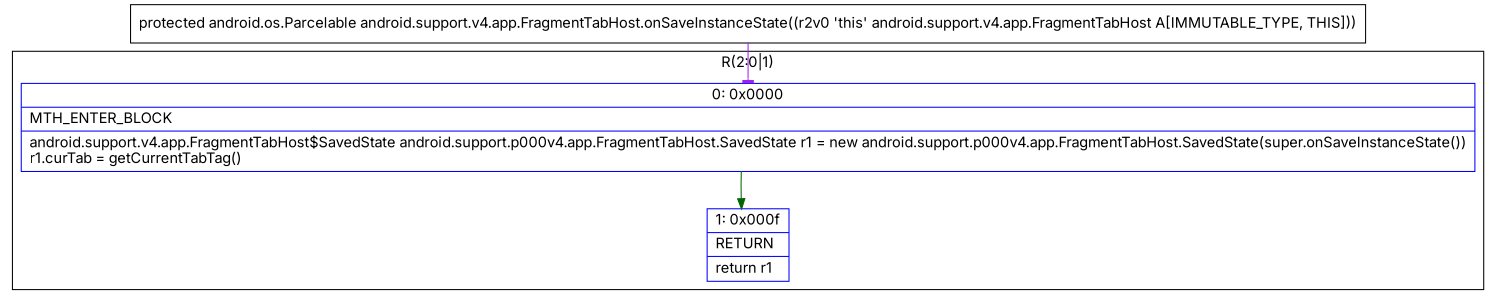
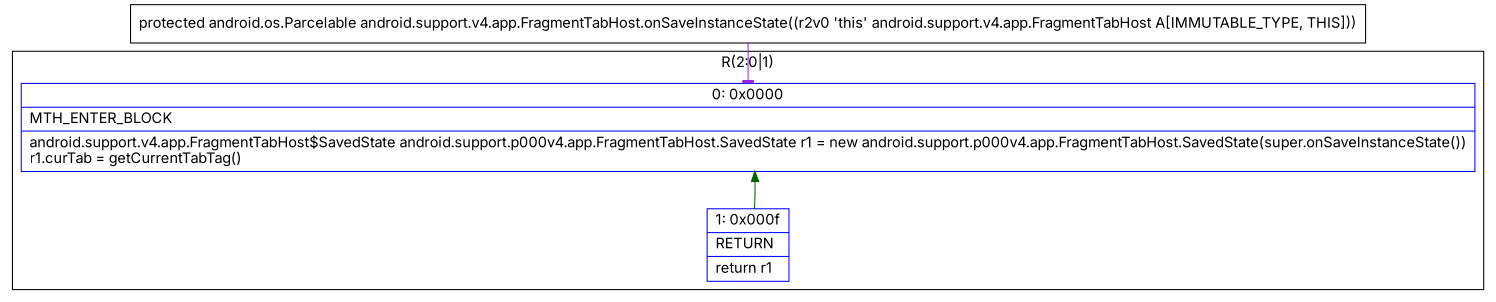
edge "0: 0x0000" -> "1: 0x000f": reversed
